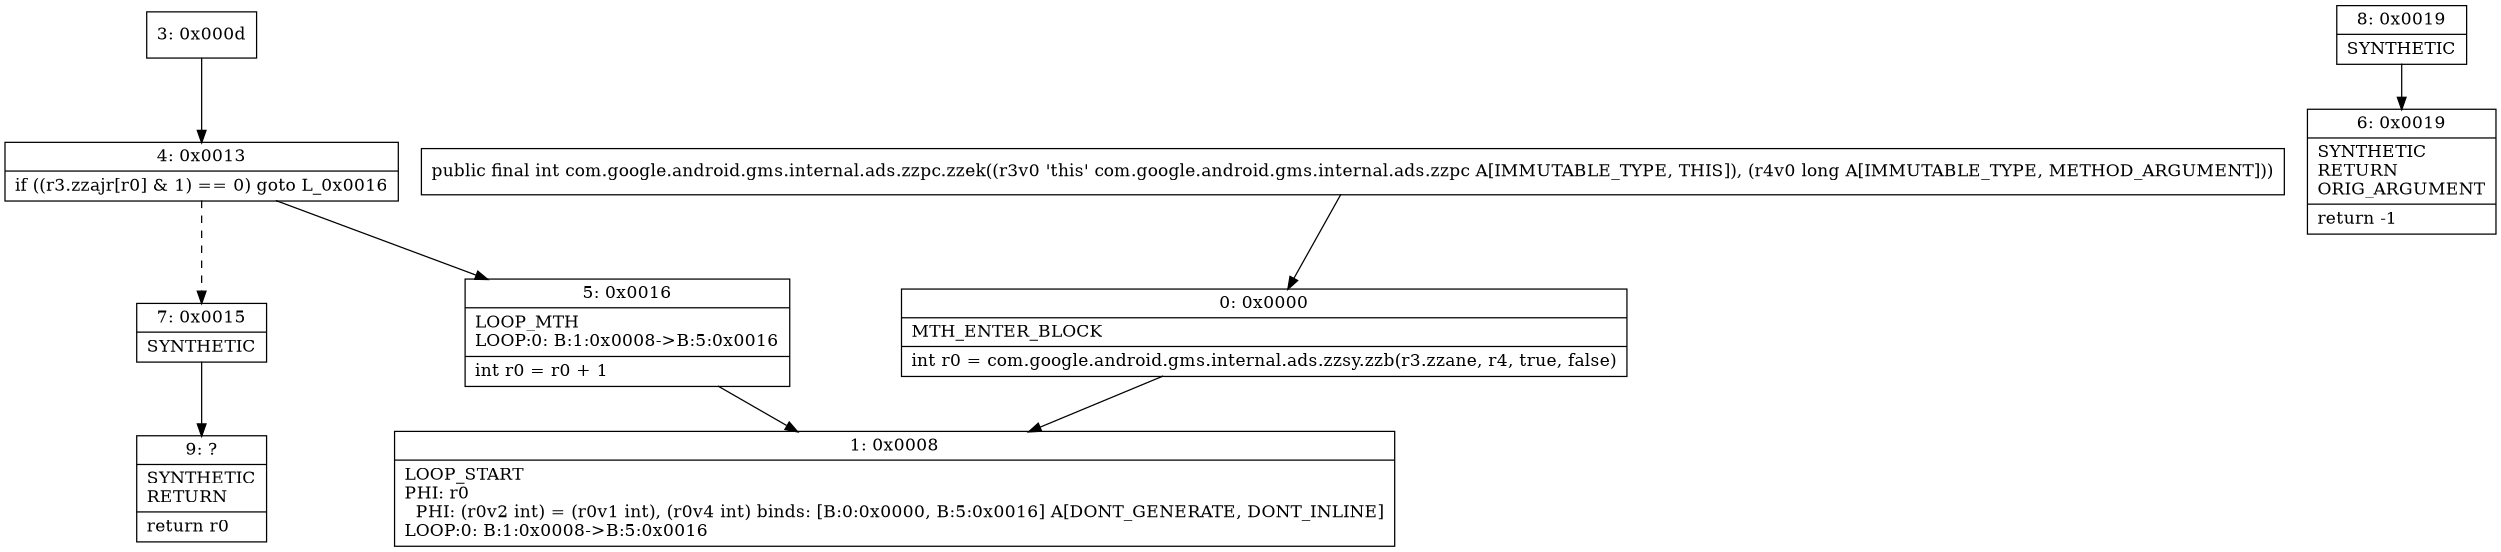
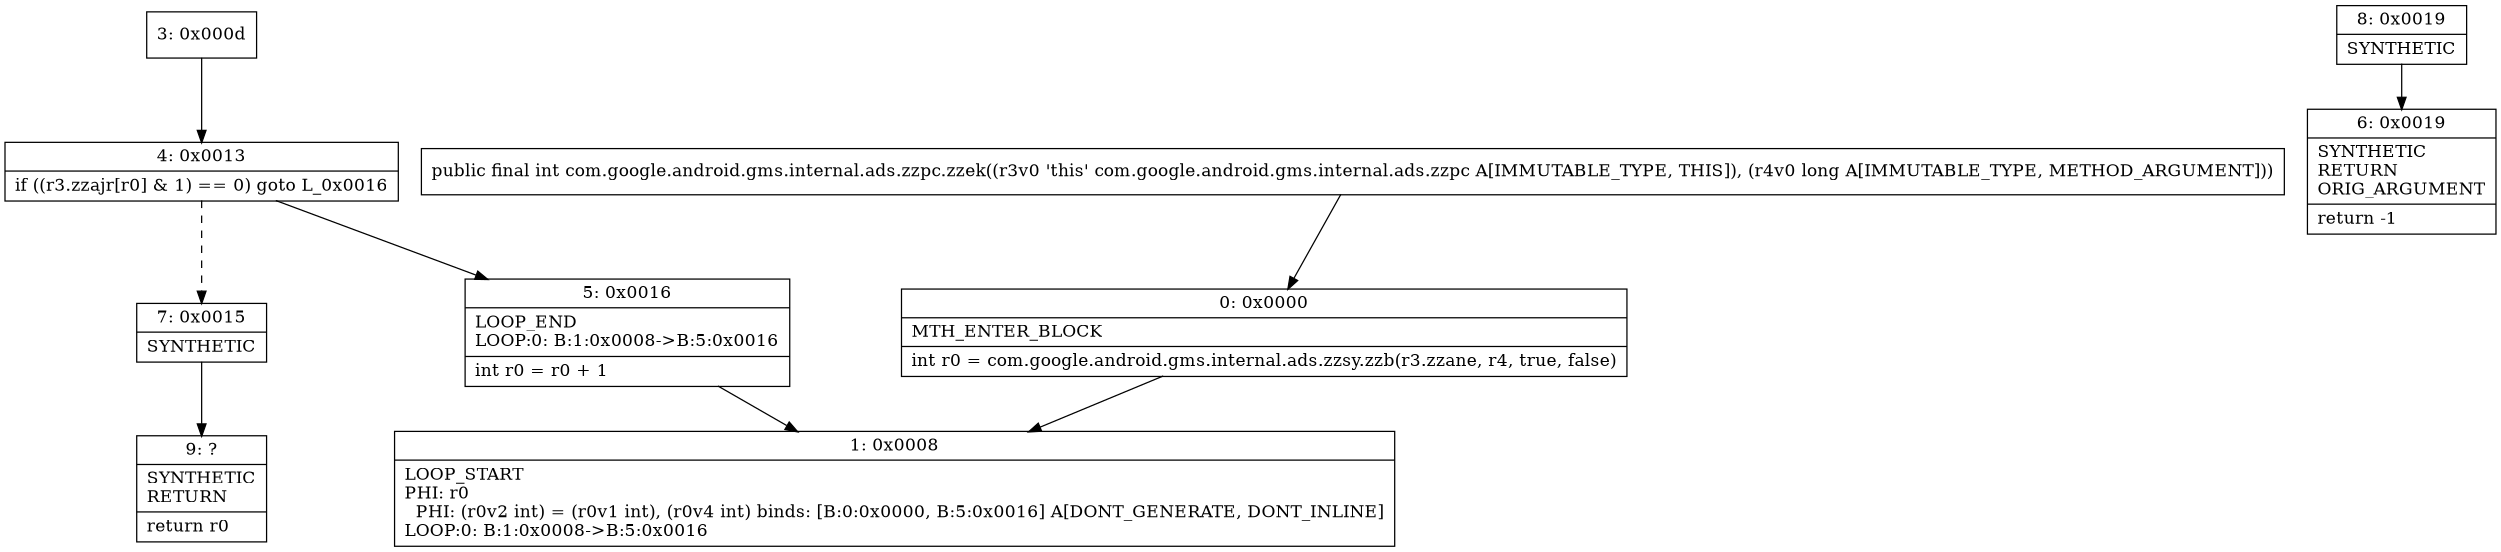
node "5: 0x0016": text "LOOP_MTH" -> "LOOP_END"
